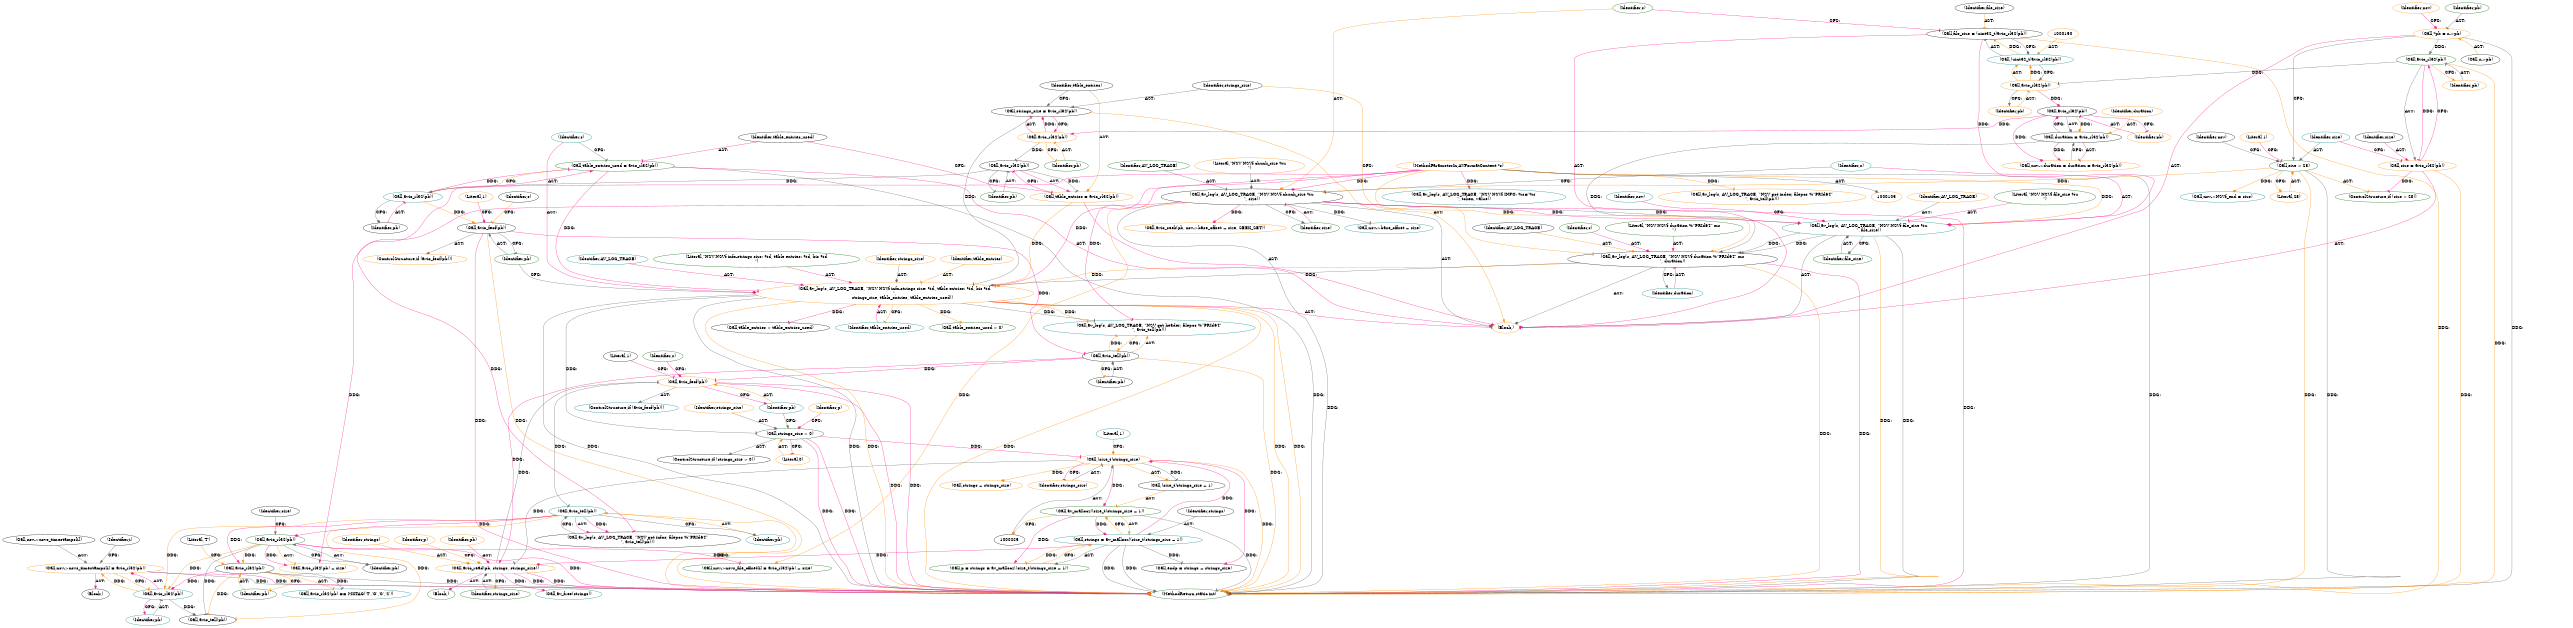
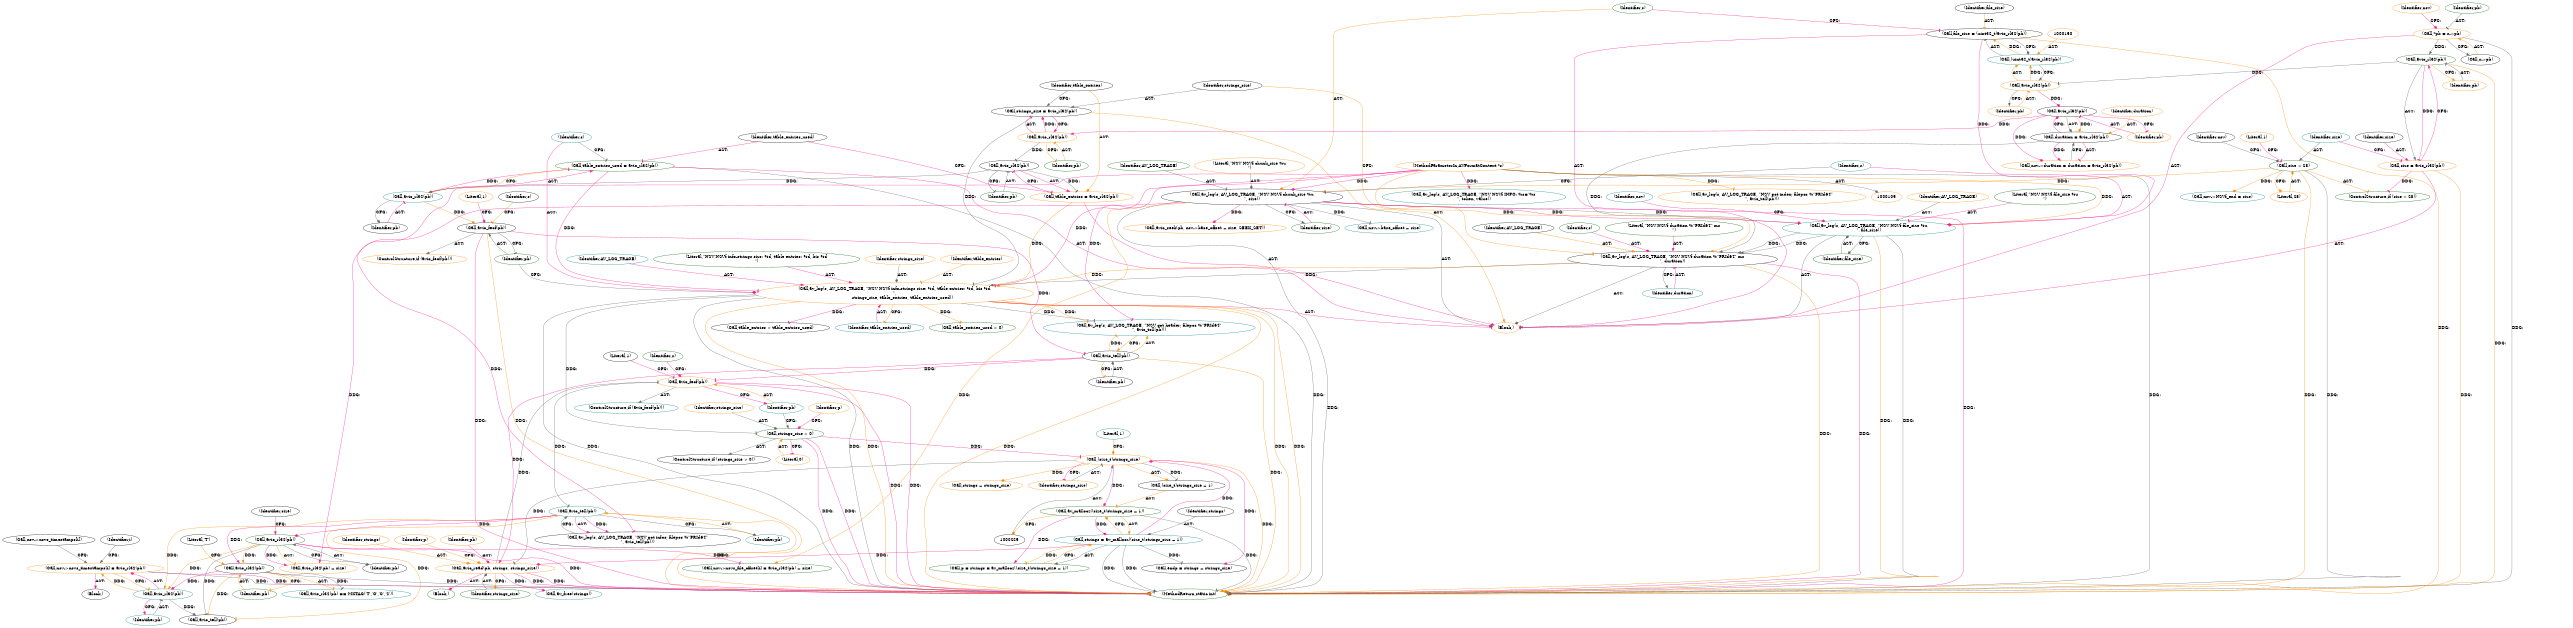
edge "(Call,*pb = s->pb)" -> "(Call,size < 28)": now "(Call,*pb = s->pb)" -> "(Call,s->pb)"
edge "(Call,nsv->nsvs_timestamps[i])" -> "(Call,nsv->nsvs_timestamps[i] = avio_rl32(pb))": label "AST: " -> "CFG: "
